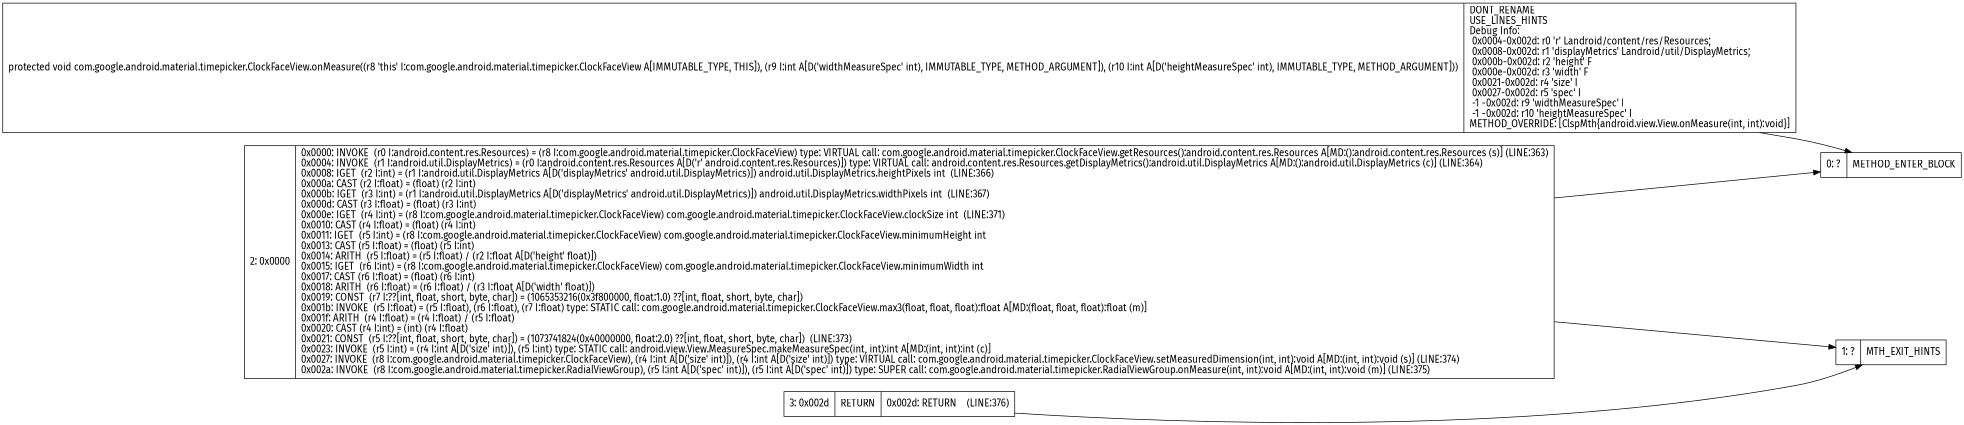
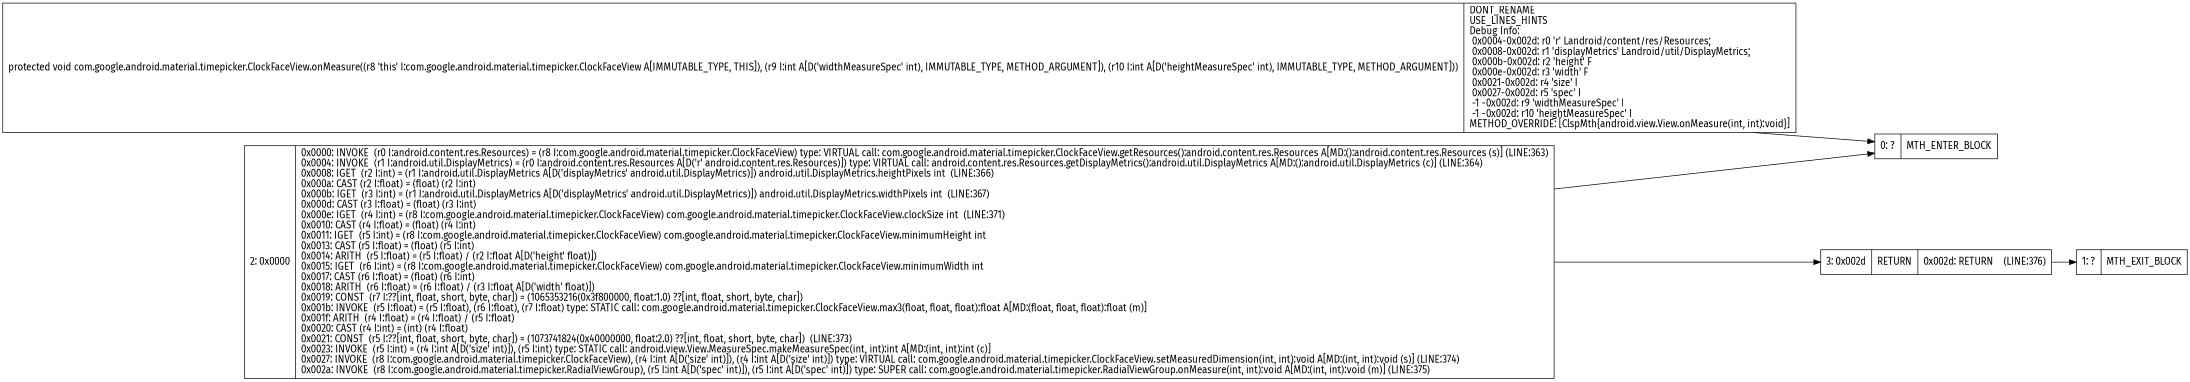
node "0: ?": text "METHOD_ENTER_BLOCK" -> "MTH_ENTER_BLOCK"
edge "2: 0x0000" -> "1: ?": now "2: 0x0000" -> "3: 0x002d"
node "1: ?": text "MTH_EXIT_HINTS" -> "MTH_EXIT_BLOCK"
